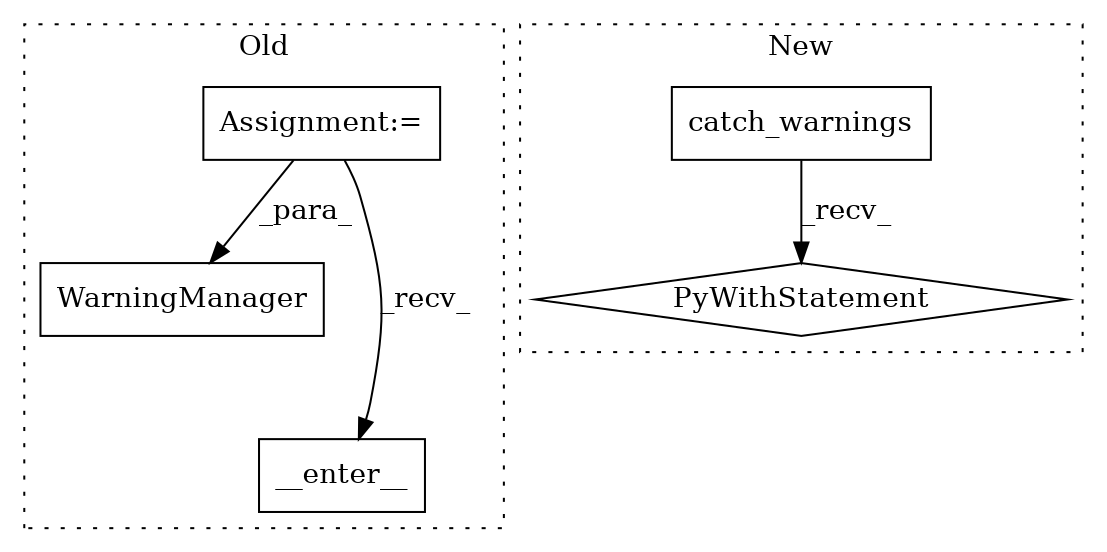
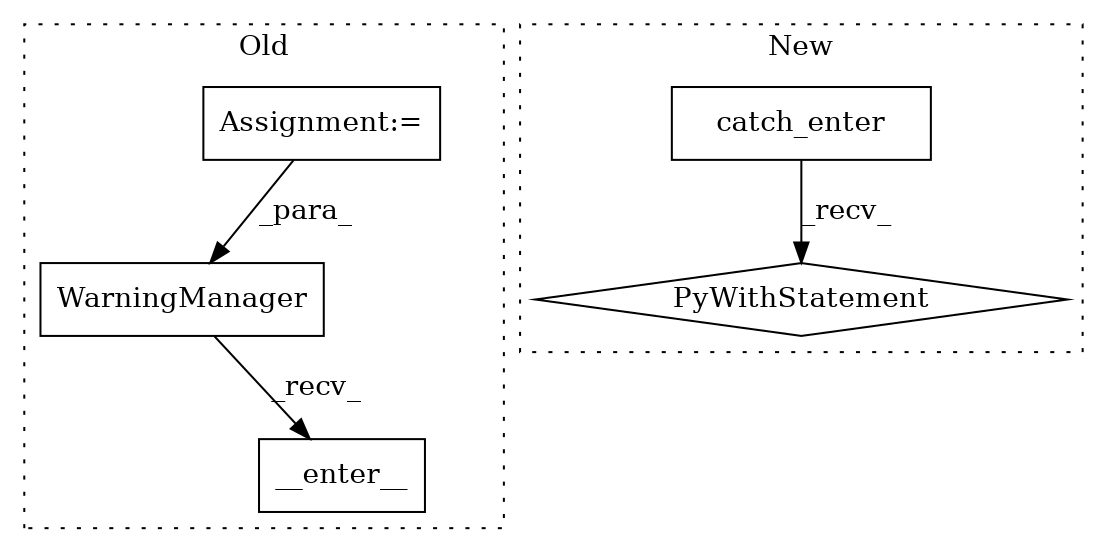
node "catch_warnings": label "catch_warnings" -> "catch_enter"
edge "Assignment:=" -> "__enter__": now "WarningManager" -> "__enter__"
